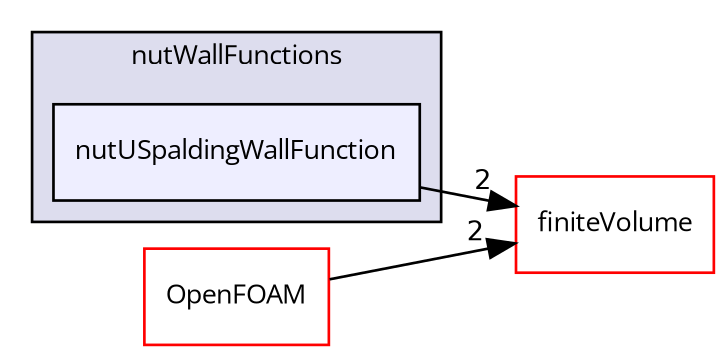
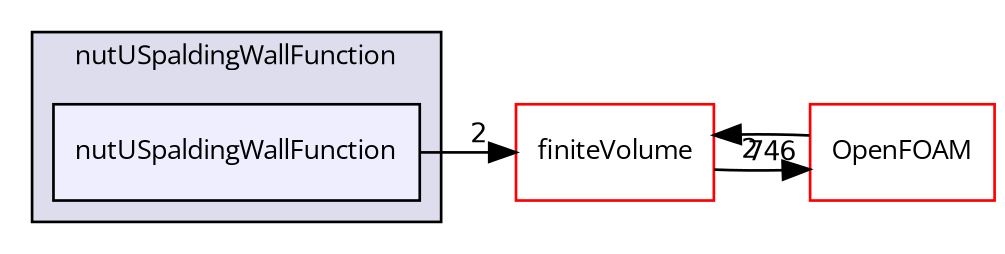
cluster "nutWallFunctions": label "nutWallFunctions" -> "nutUSpaldingWallFunction"
edge "finiteVolume" -> "OpenFOAM": added
